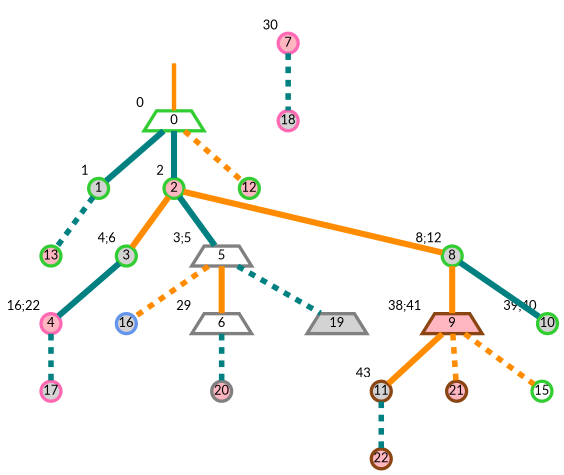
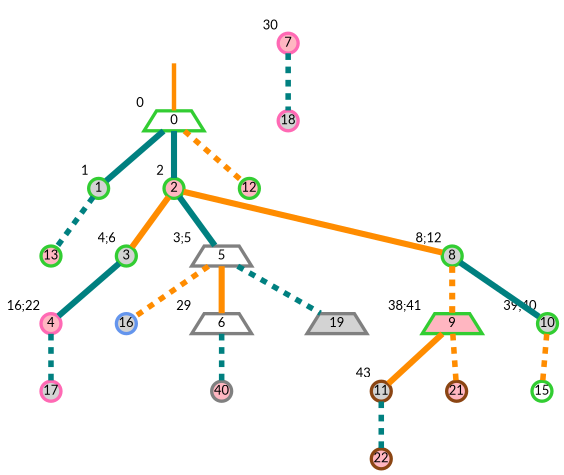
edge "8 8;12" -> "9 38;41": style solid -> dashed
node "9 38;41": color #8b4513ff -> #32cd32ff
edge "9 38;41" -> "15": now "10 39;40" -> "15"
node "20": label "20" -> "40"
